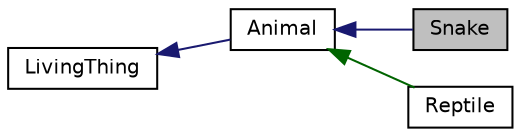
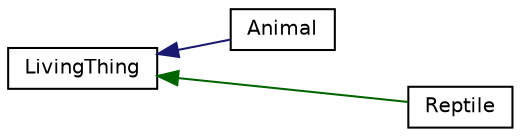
node "Snake": removed
edge "Reptile" -> "Animal": now "Reptile" -> "LivingThing"
